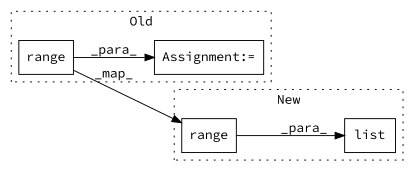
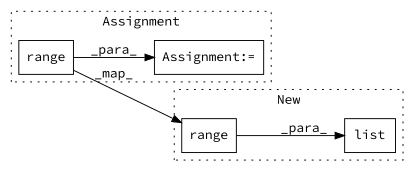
cluster "Old": label "Old" -> "Assignment"
